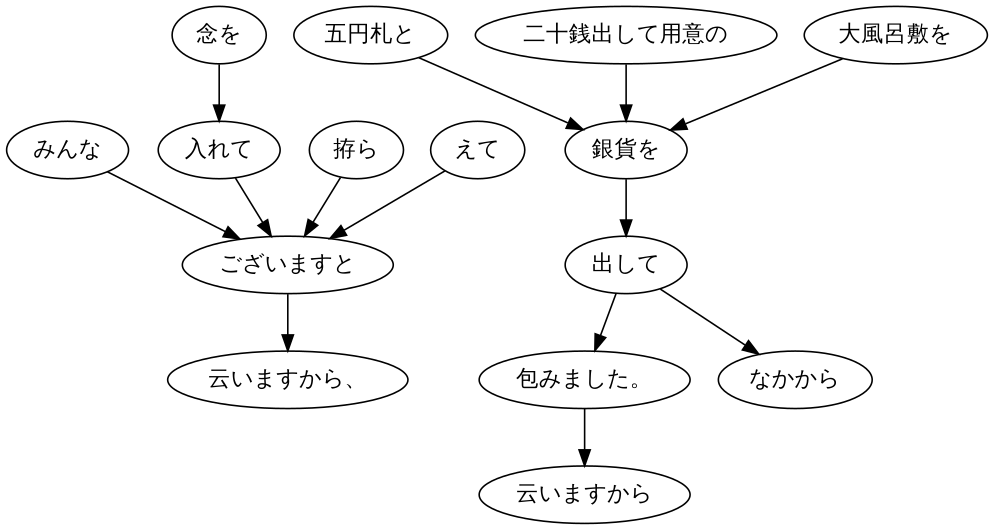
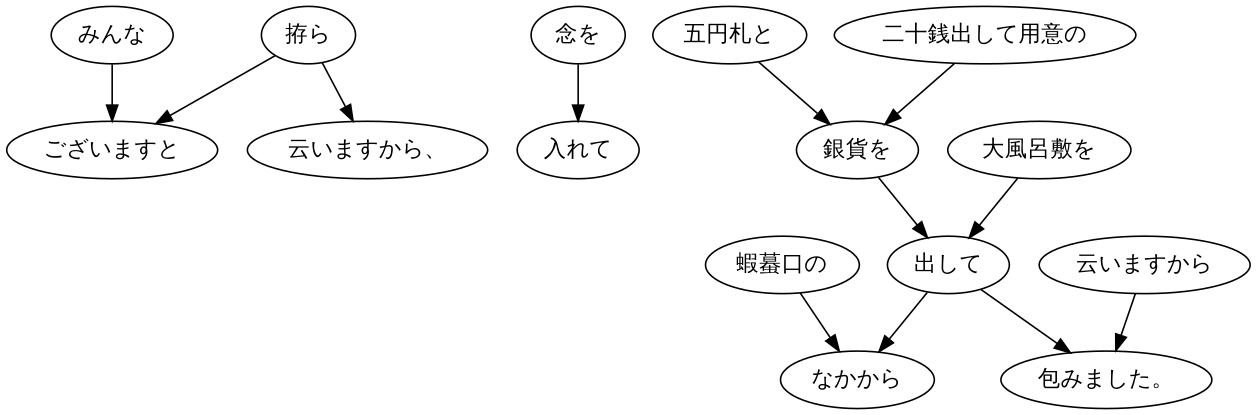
edge "大風呂敷を" -> "銀貨を": now "大風呂敷を" -> "出して"
node "えて": removed
edge "入れて" -> "ございますと": removed
node "蝦蟇口の": added
edge "ございますと" -> "云いますから、": now "拵ら" -> "云いますから、"
edge "包みました。" -> "云いますから": reversed
